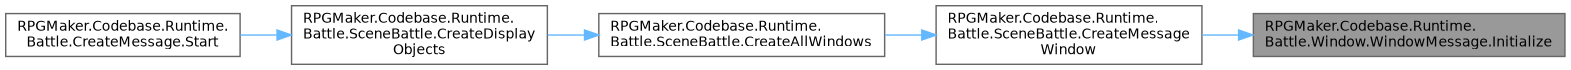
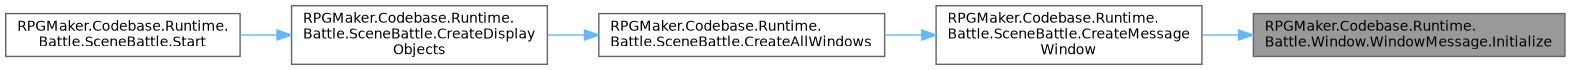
node "RPGMaker.Codebase.Runtime. Battle.CreateMessage.Start": label "RPGMaker.Codebase.Runtime. Battle.CreateMessage.Start" -> "RPGMaker.Codebase.Runtime. Battle.SceneBattle.Start"
